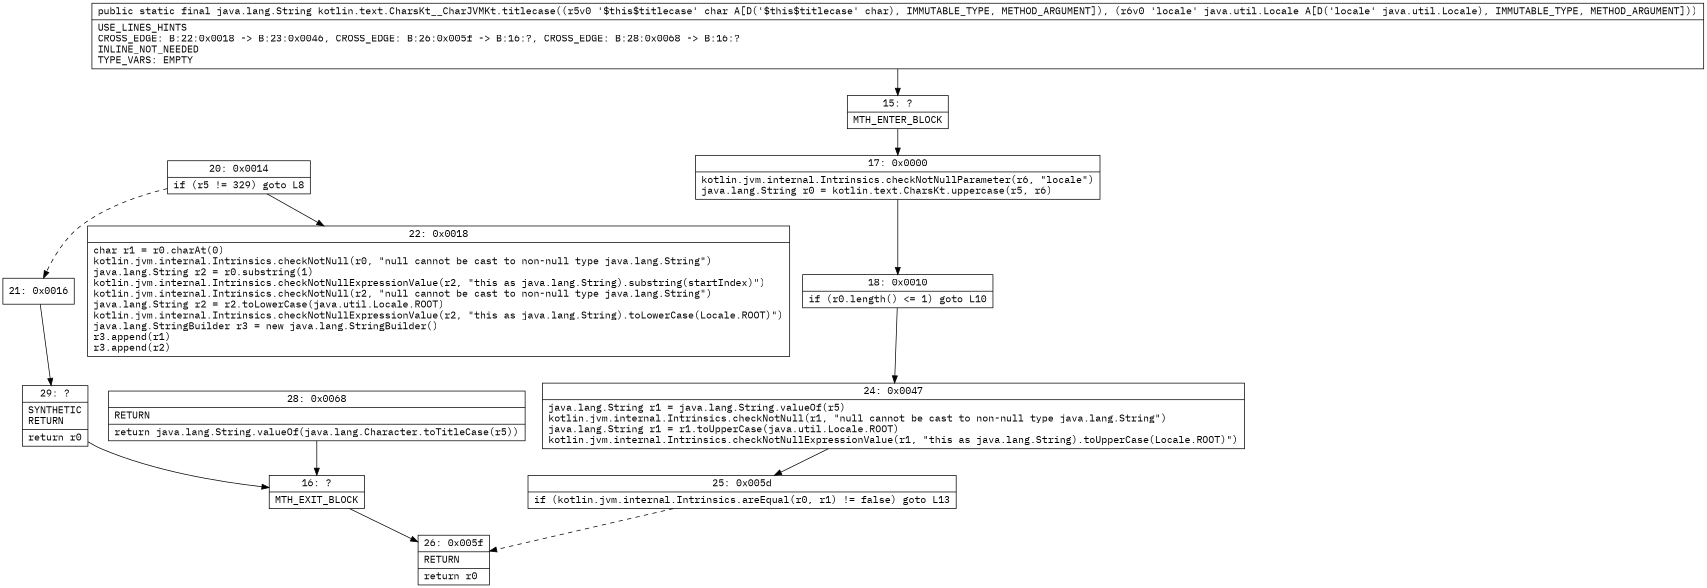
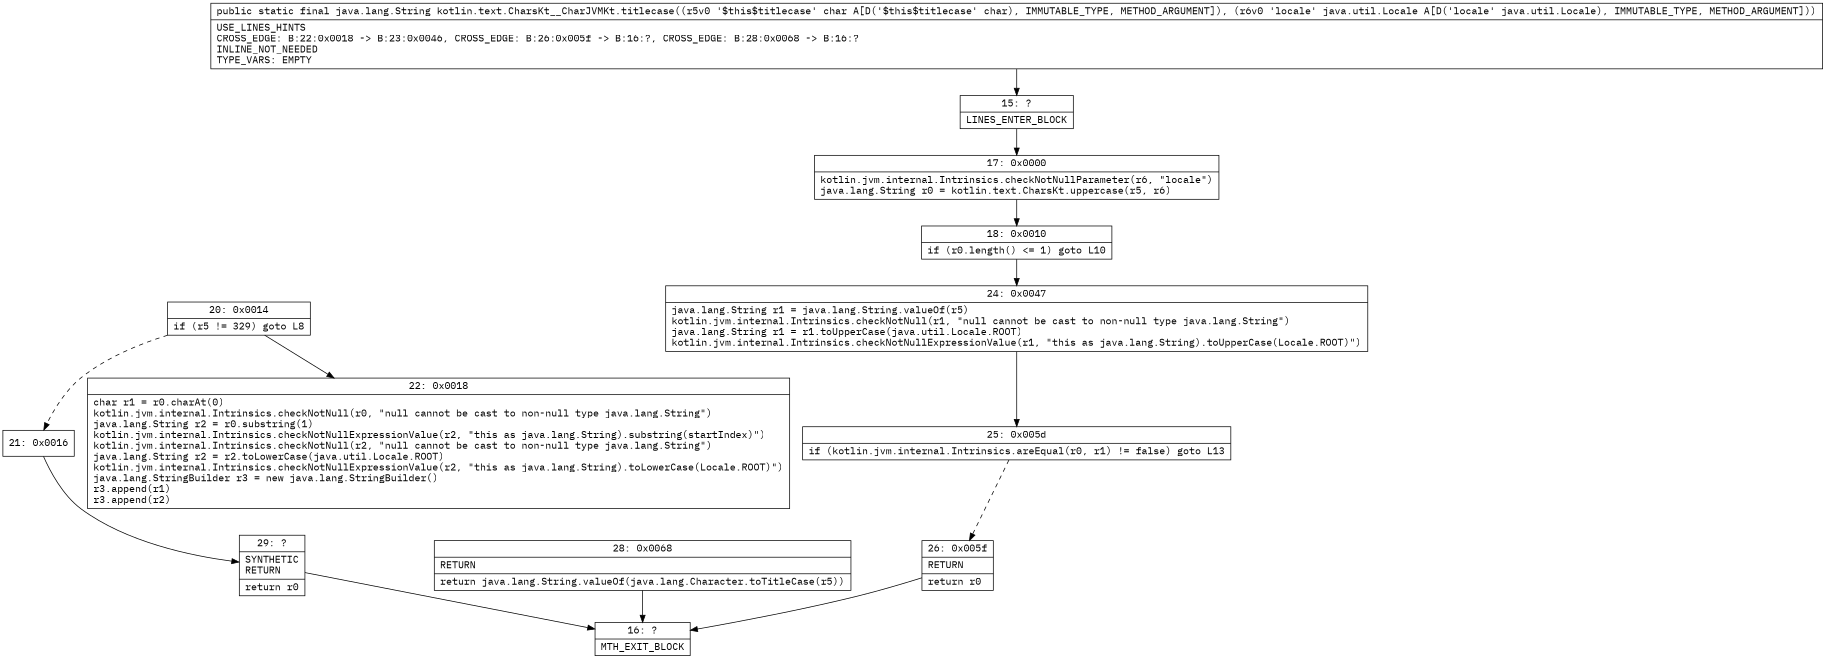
node "15: ?": text "MTH_ENTER_BLOCK" -> "LINES_ENTER_BLOCK"
edge "16: ?" -> "26: 0x005f": reversed
